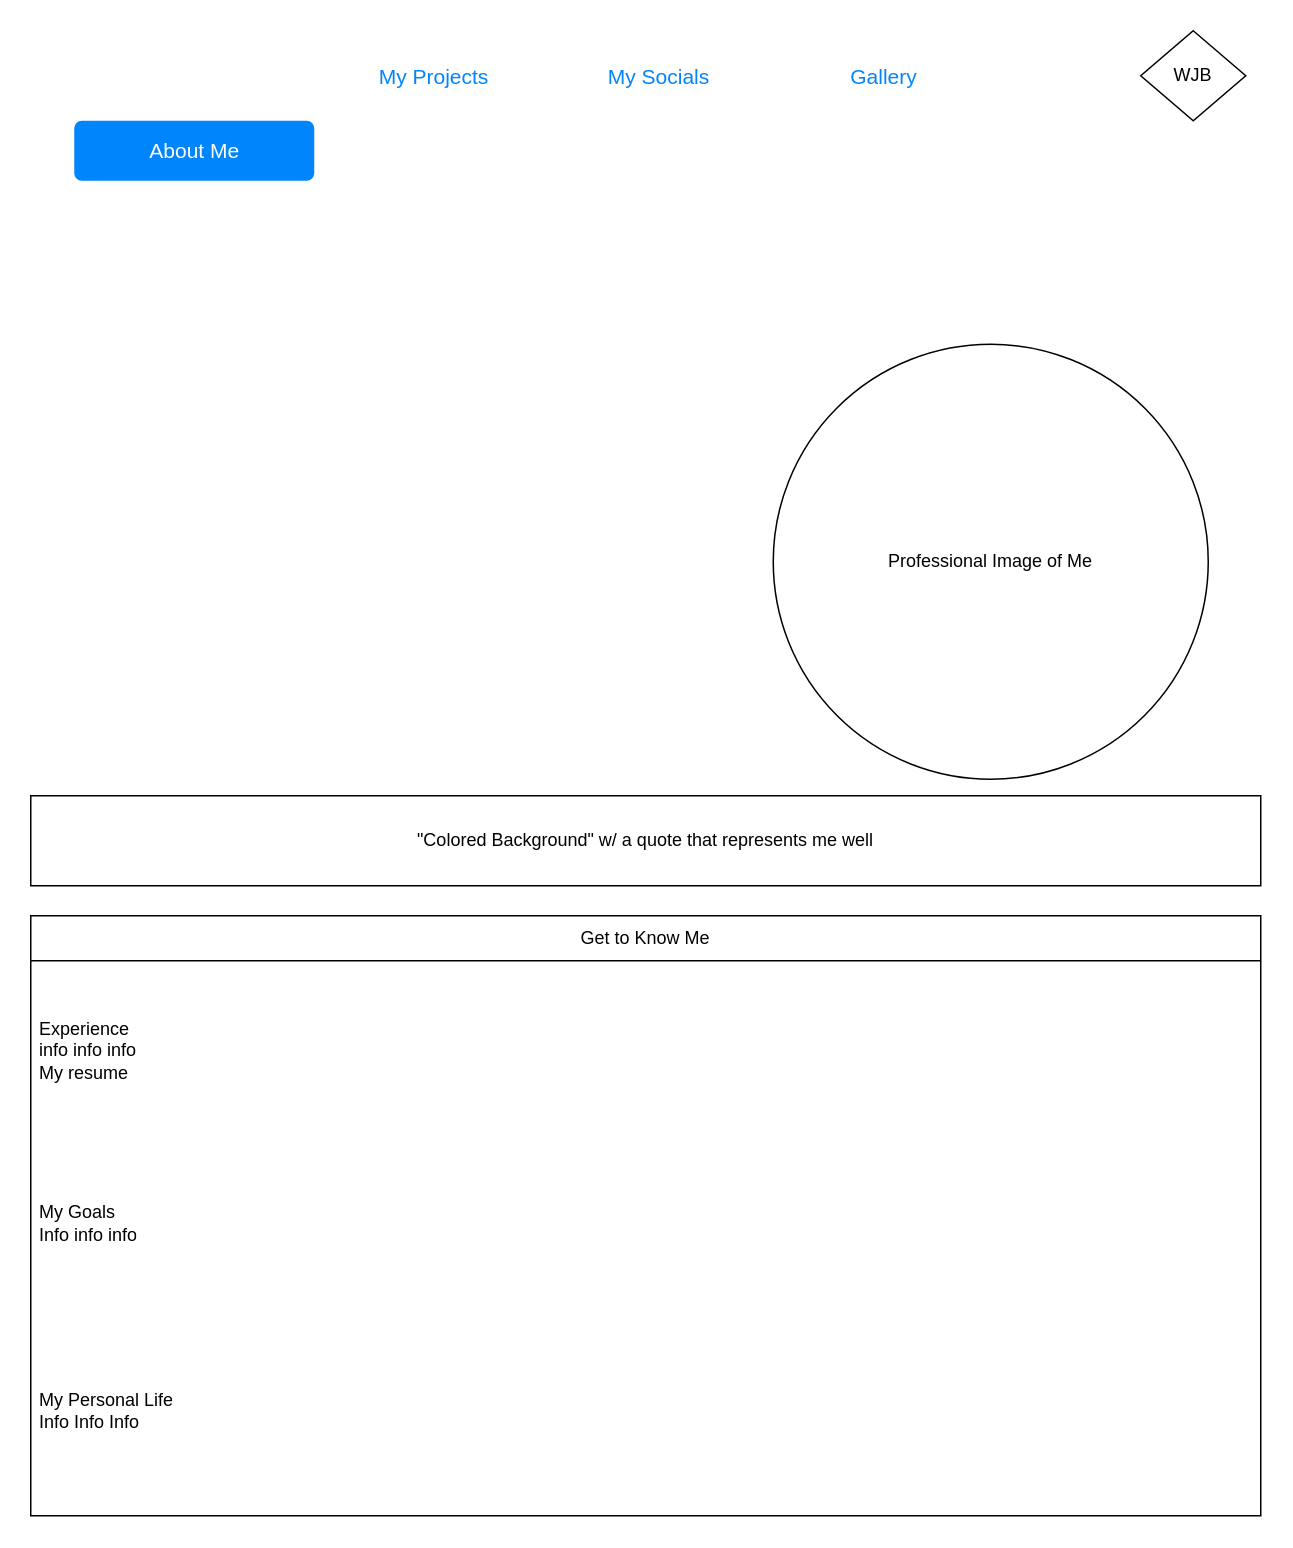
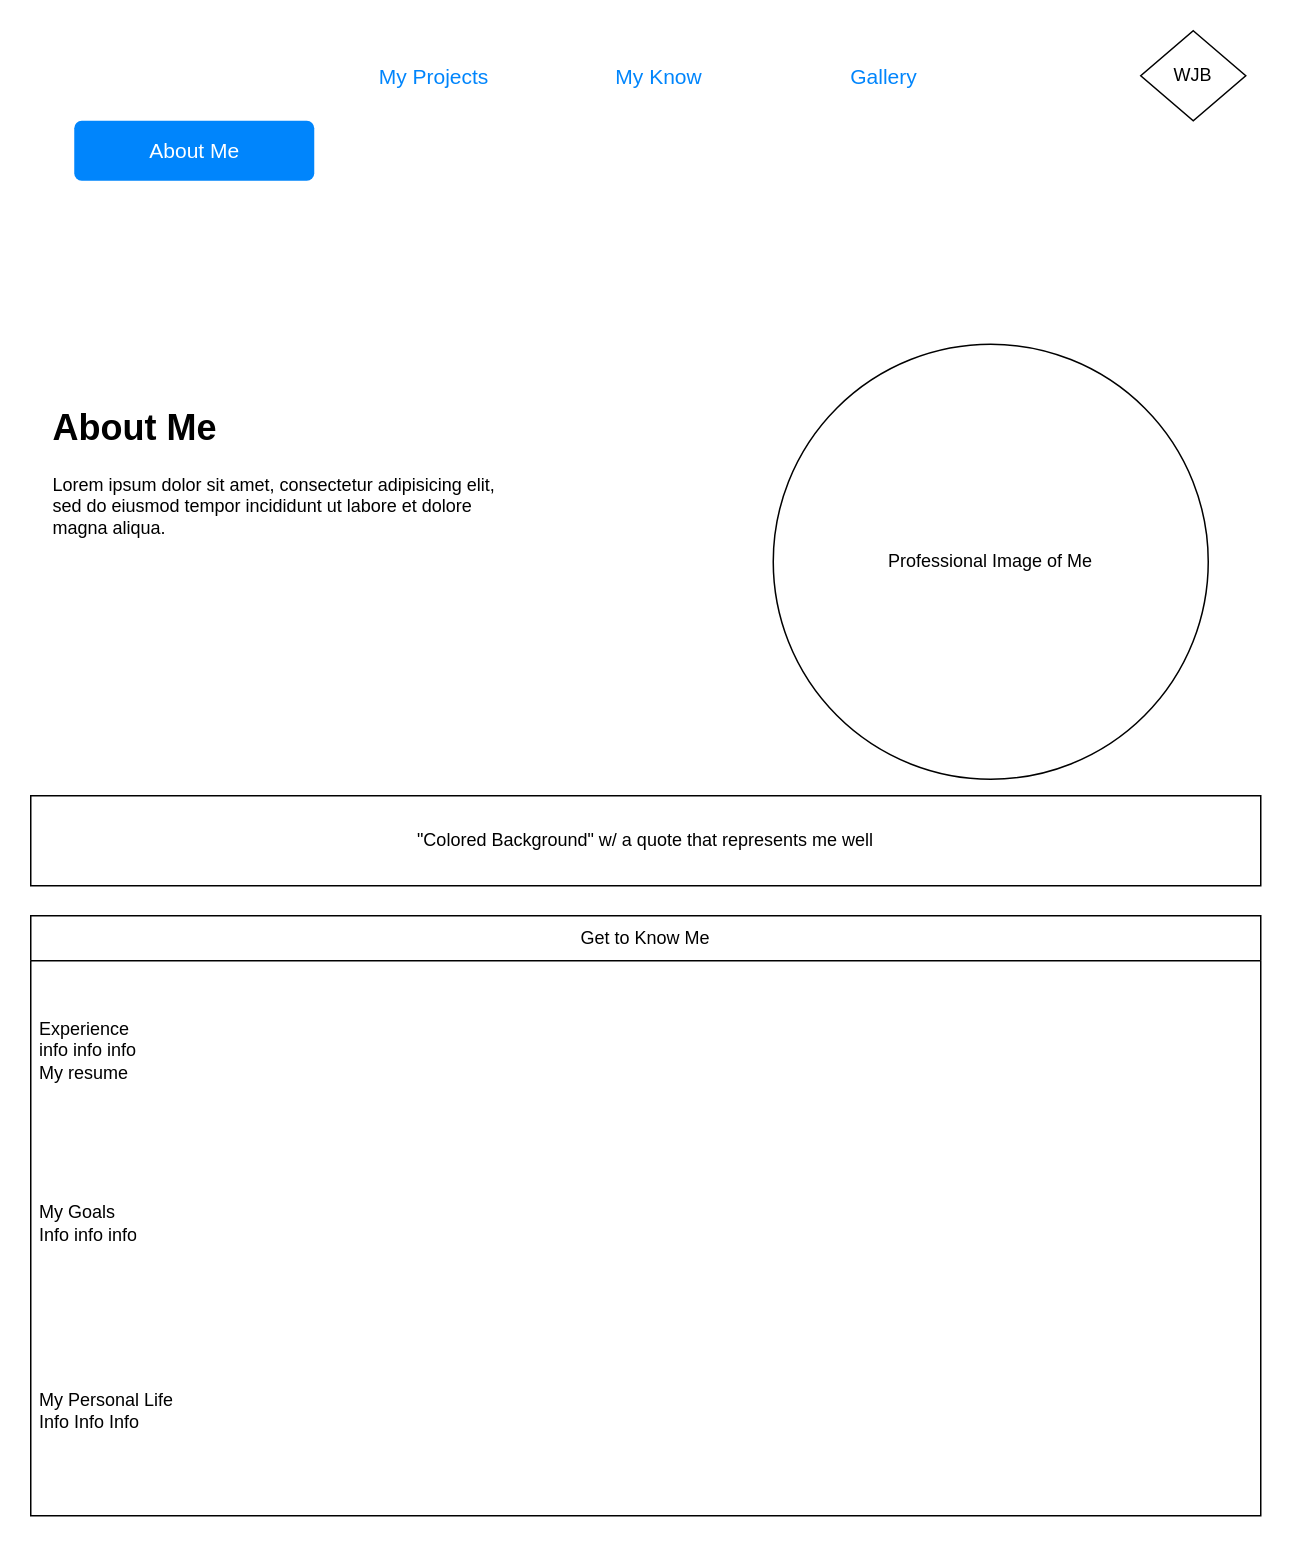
node "My Socials": label "My Socials" -> "My Know"
node "About MeLorem ipsum dolor sit amet, consectetur adipisicing elit, sed do eiusmod tempor incididunt ut labore et dolore magna aliqua.": added
